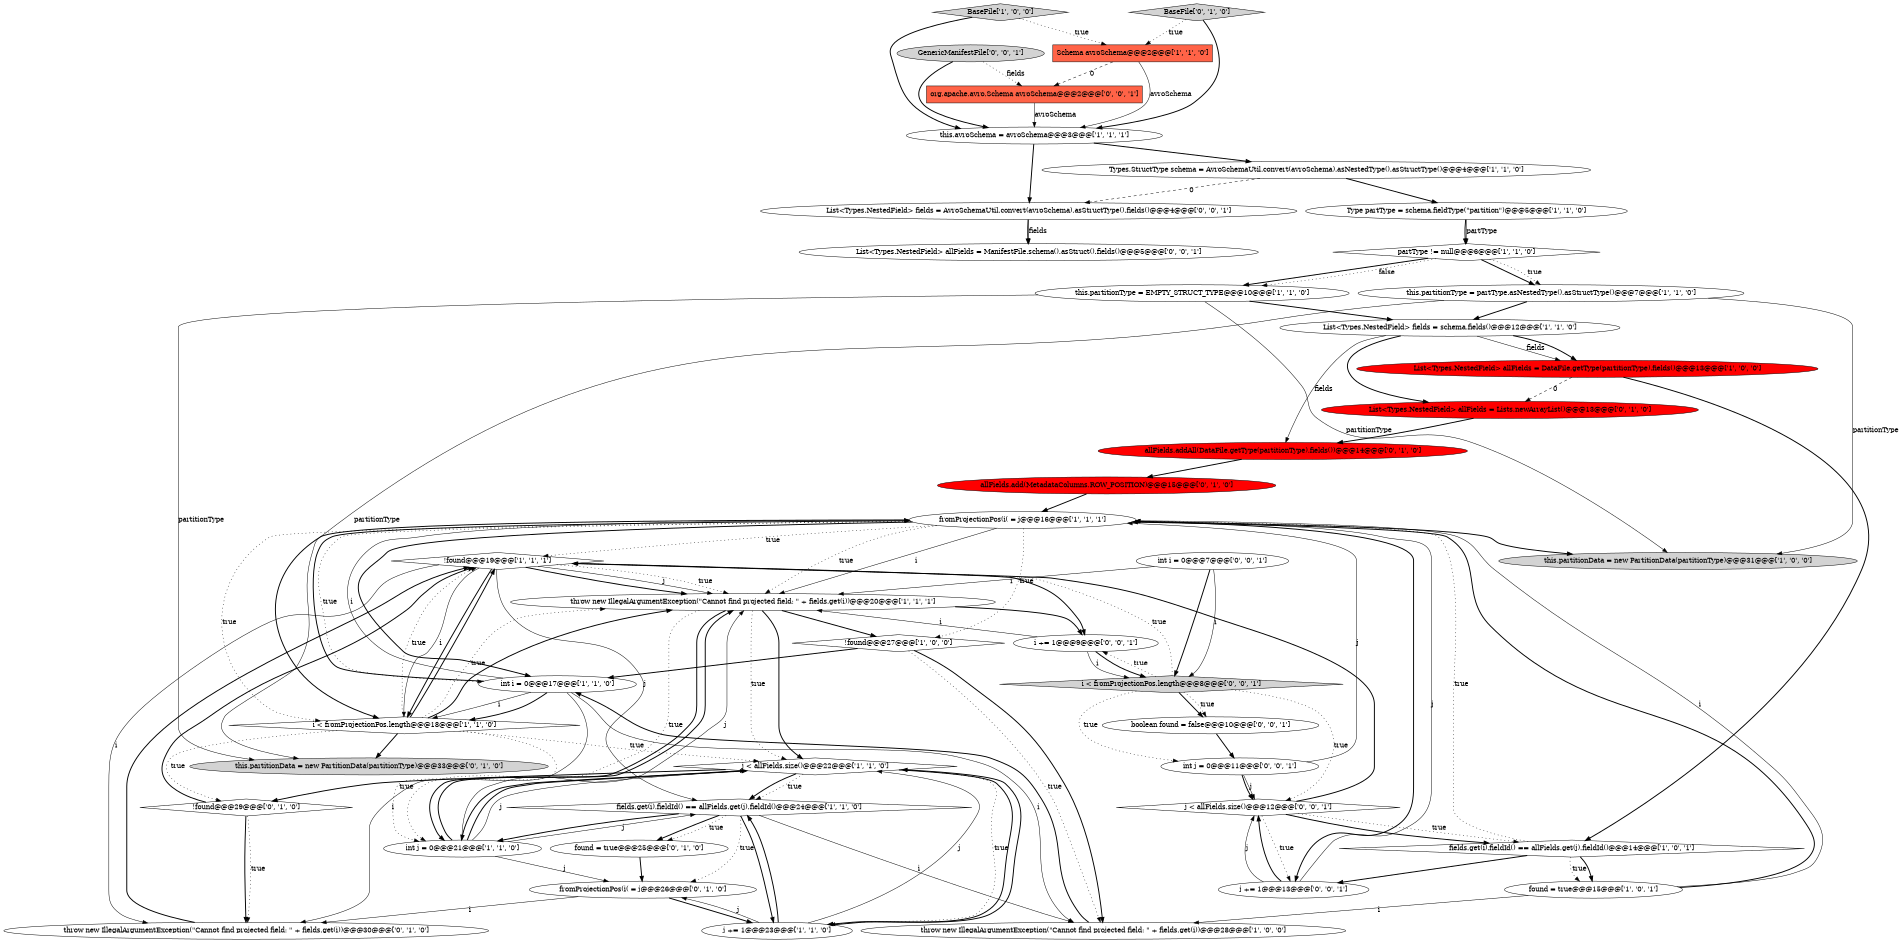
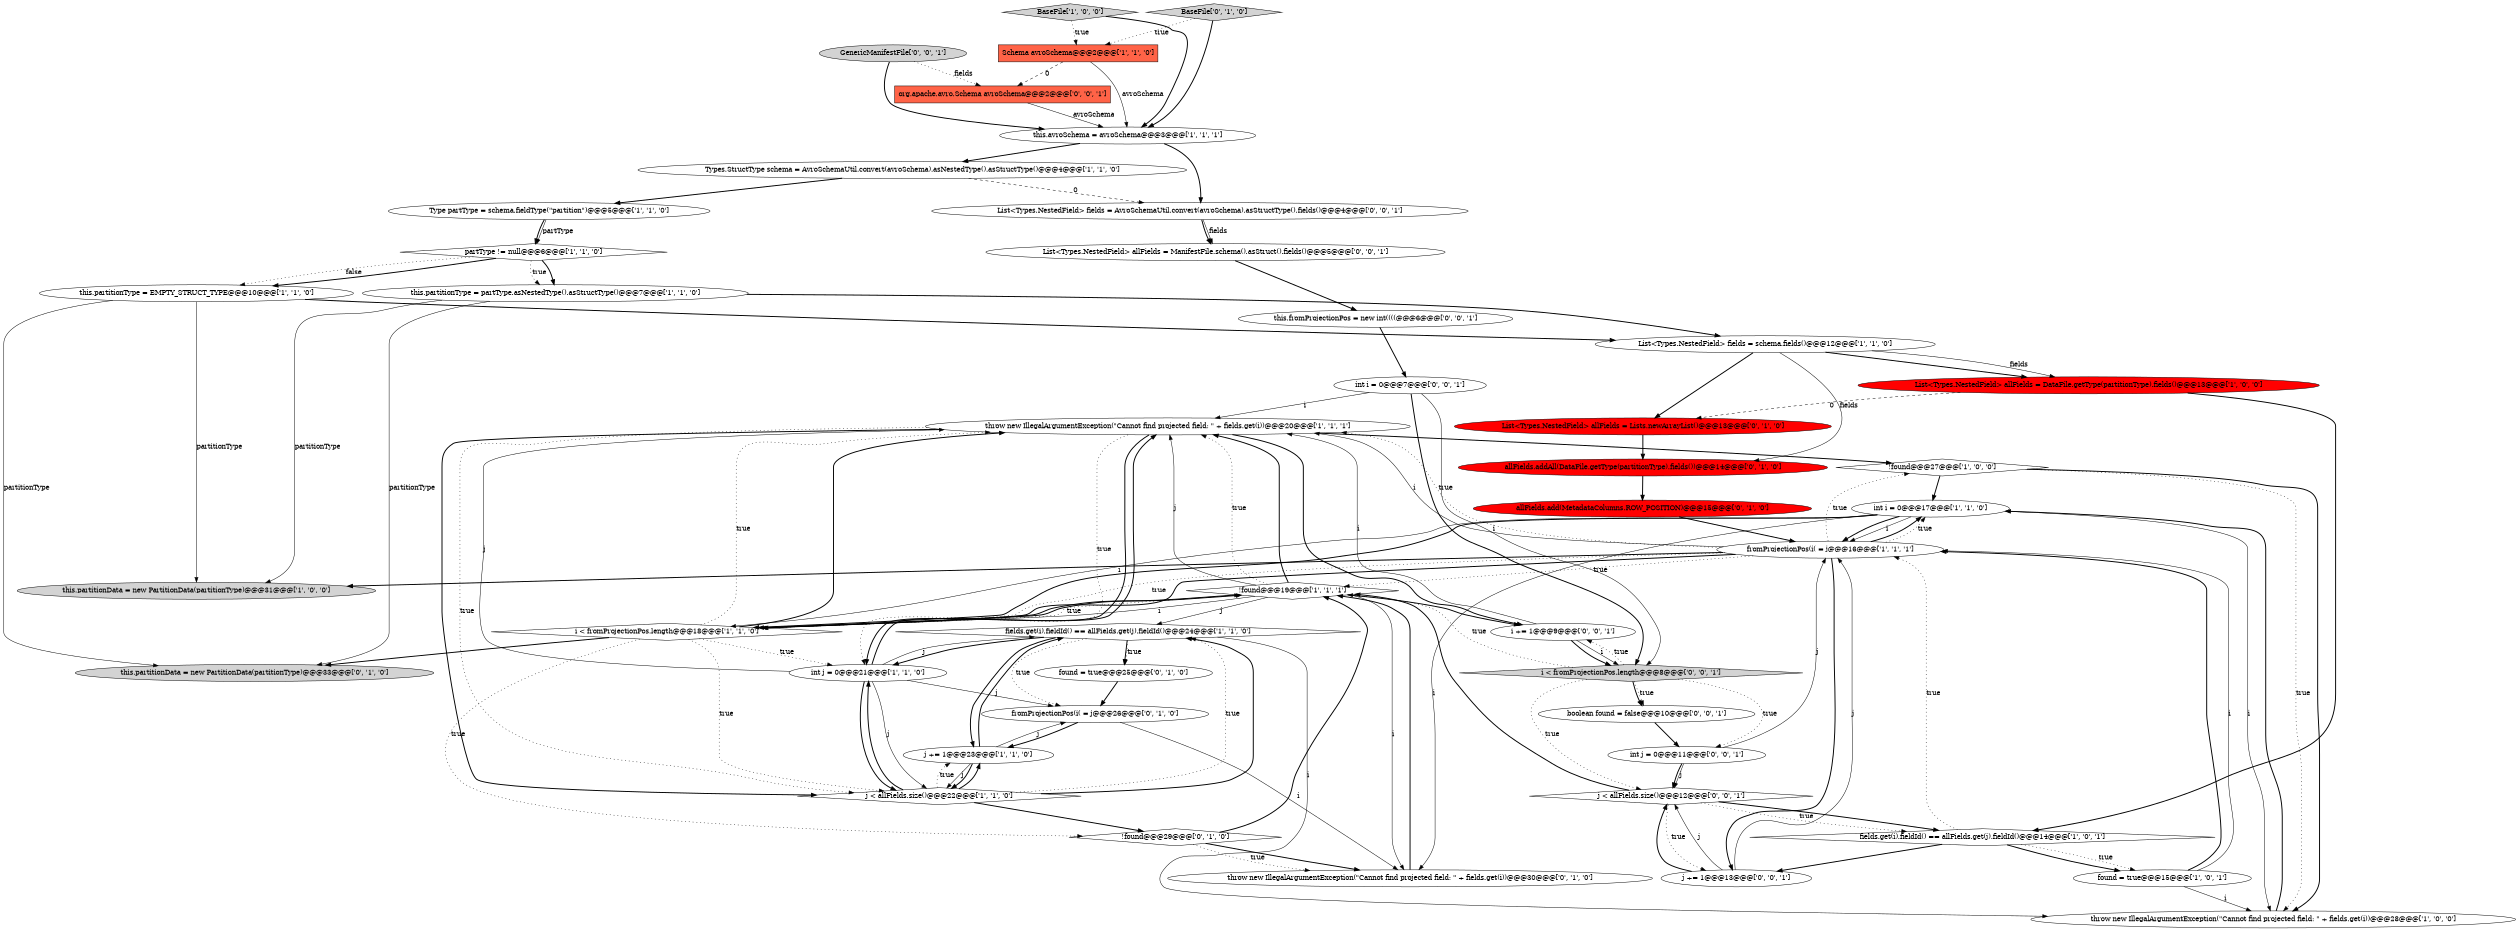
node "this.fromProjectionPos = new int((((@@@6@@@['0', '0', '1']": added
